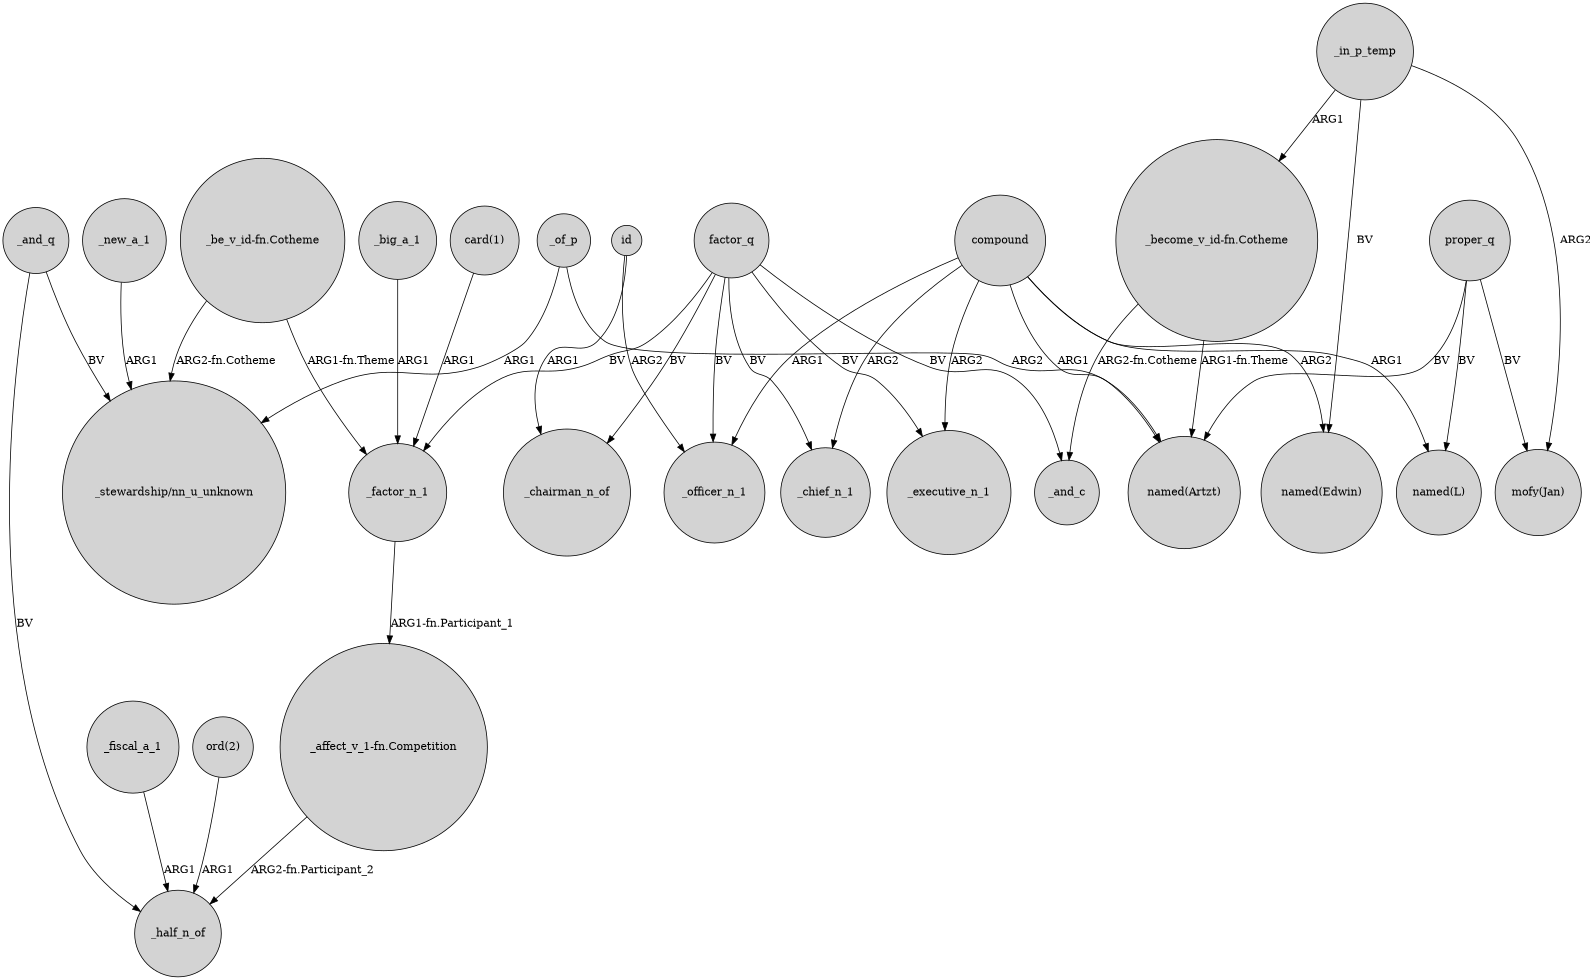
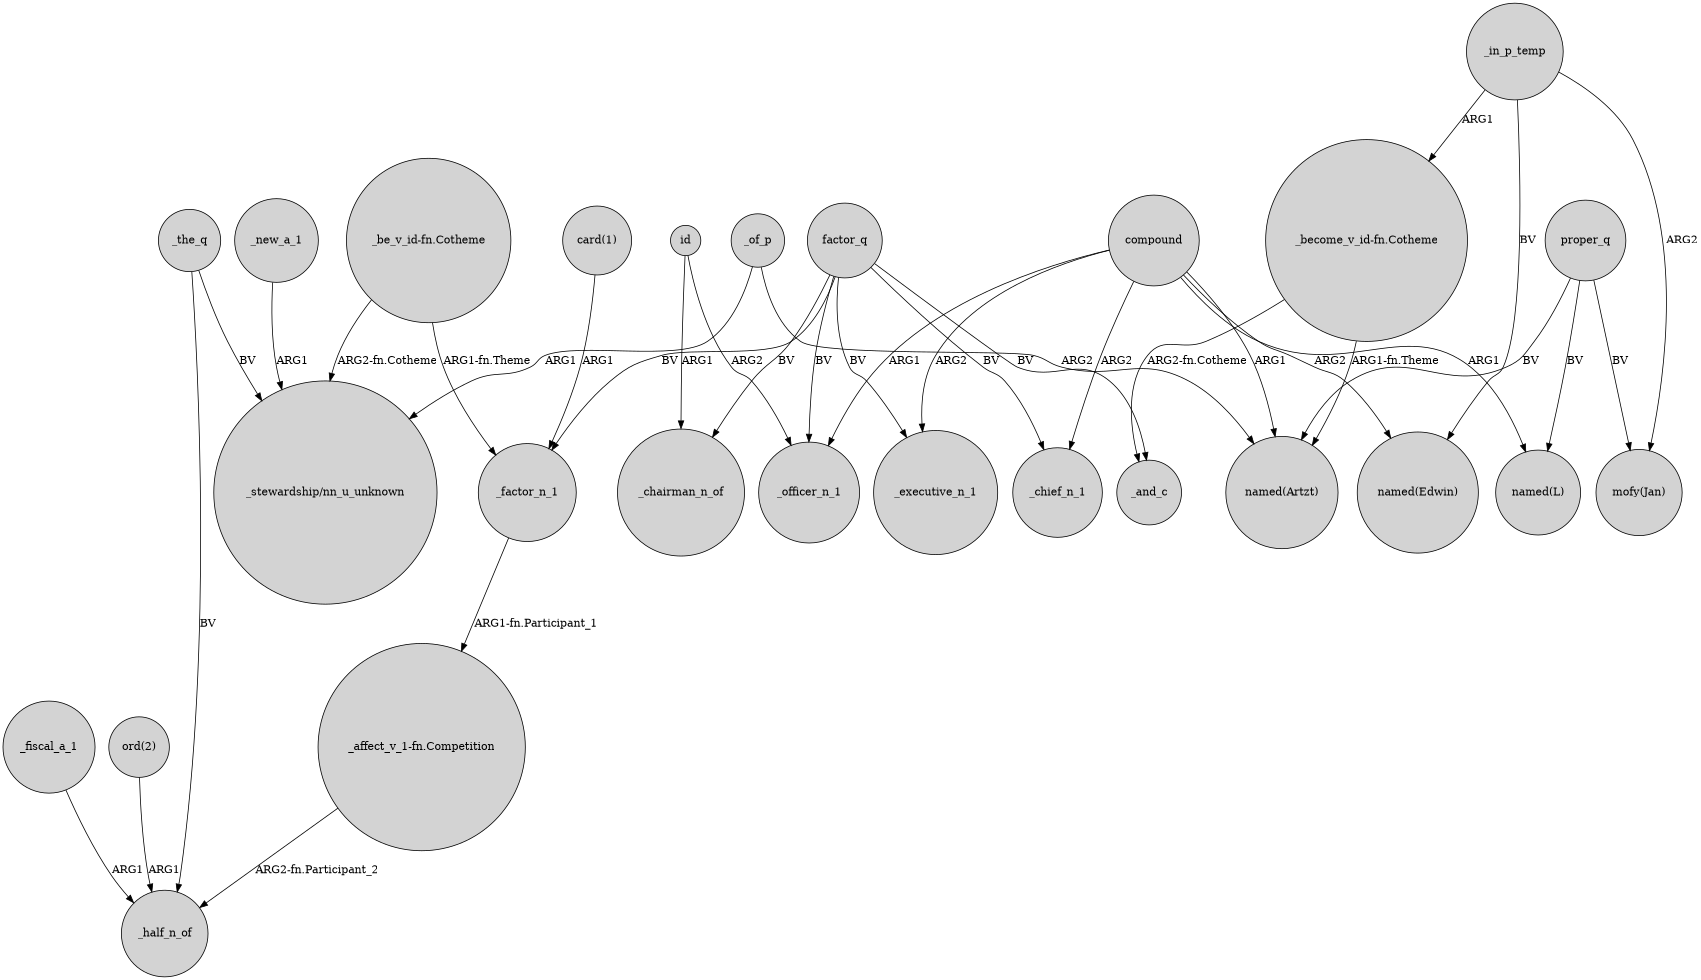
node "_and_q": label "_and_q" -> "_the_q"
node "_big_a_1": removed
